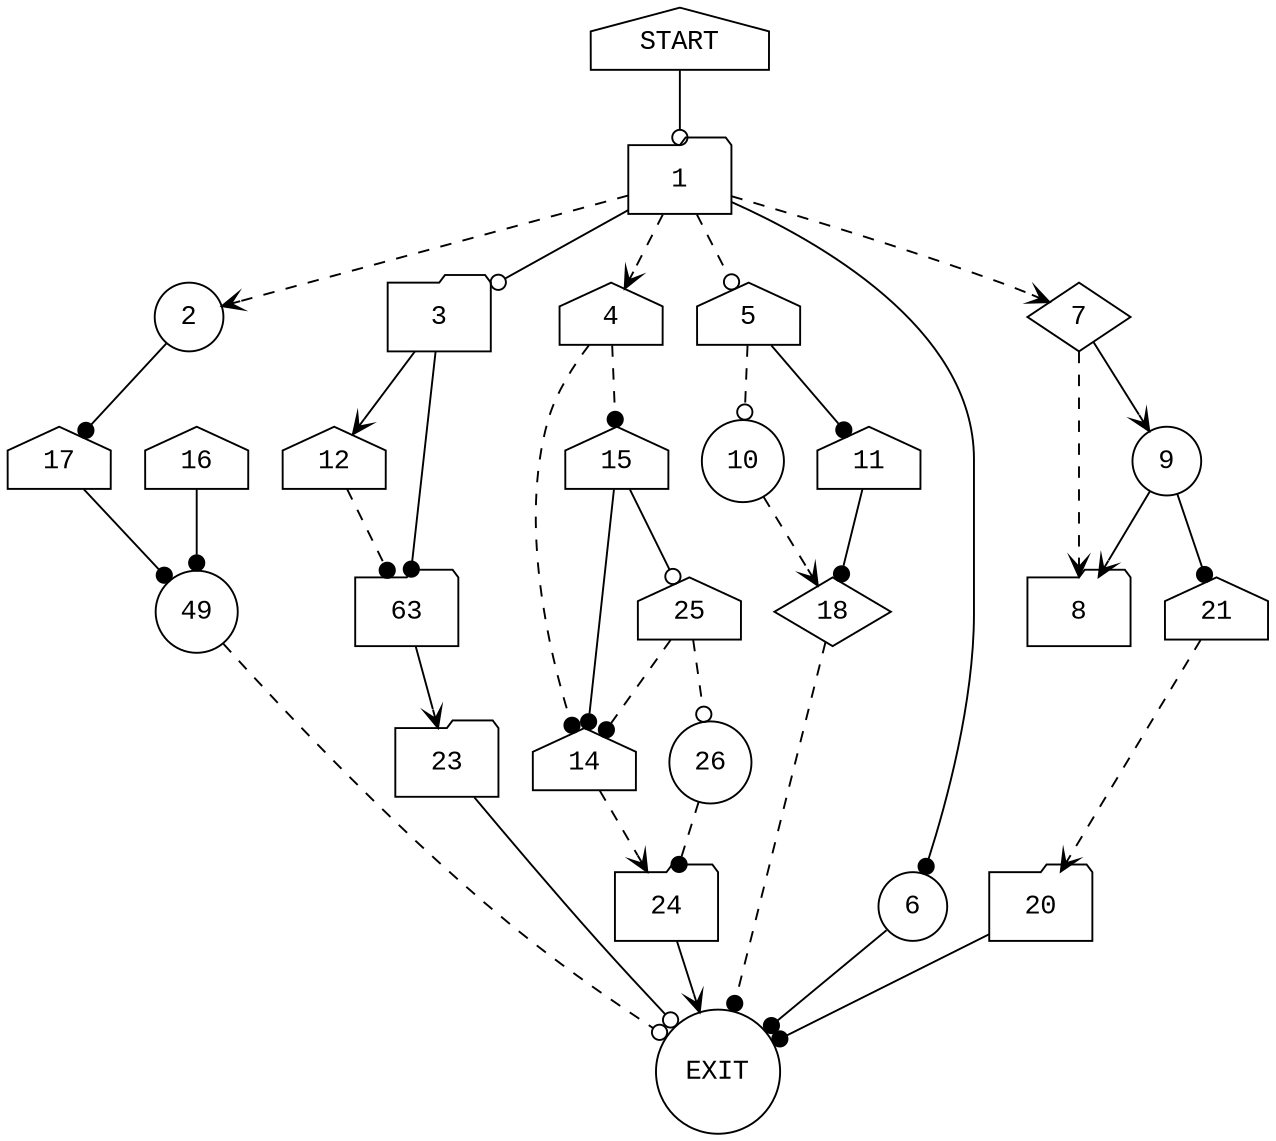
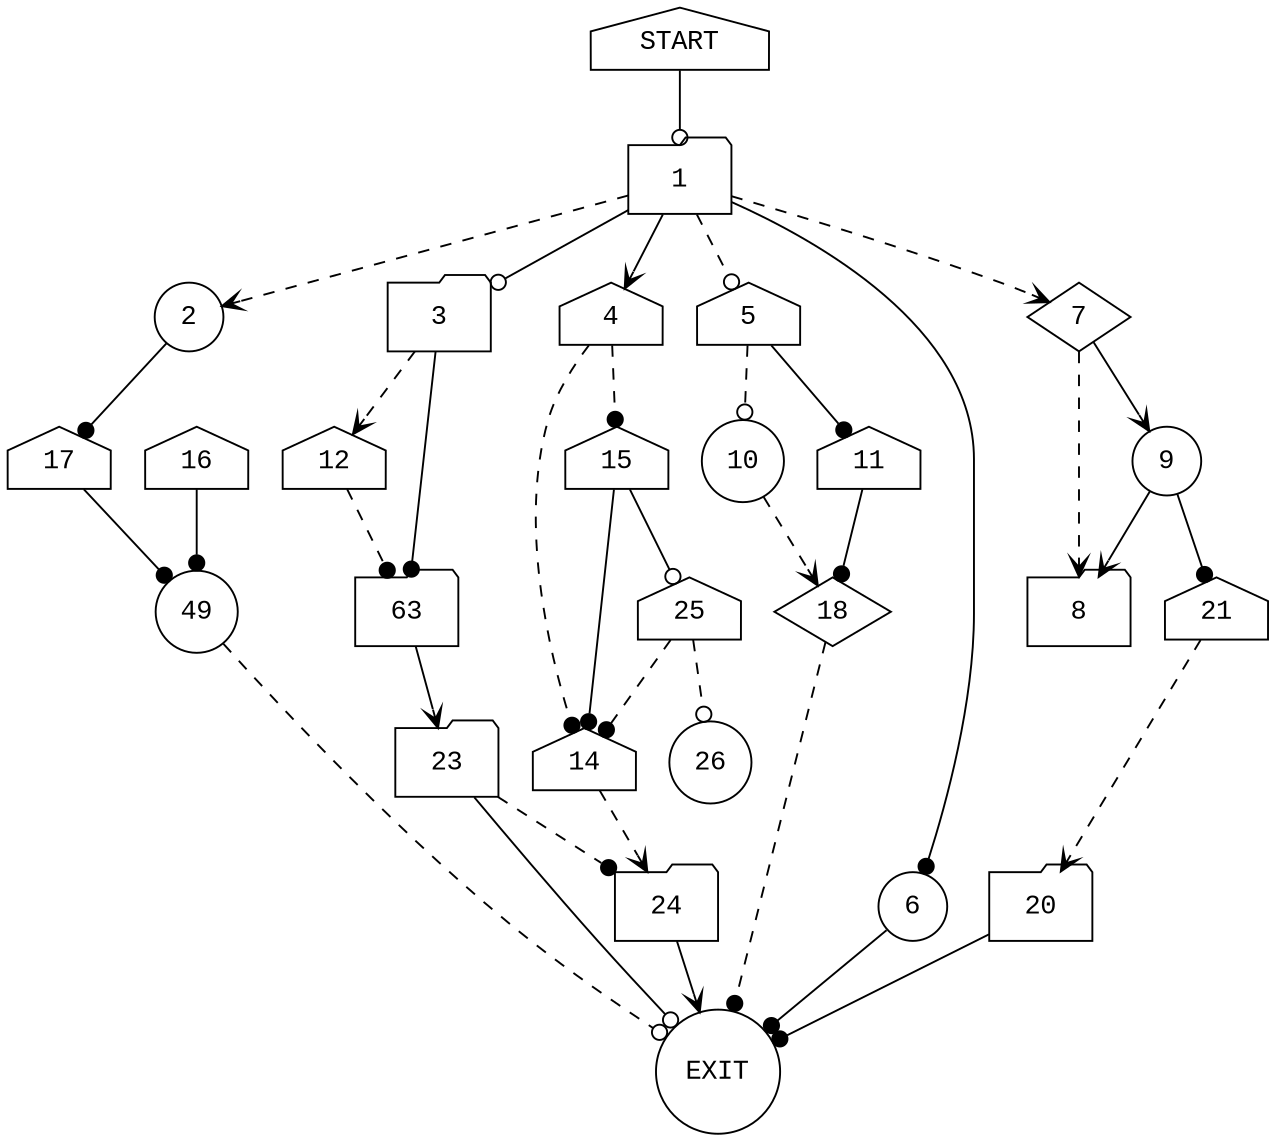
edge "1" -> "4": style dashed -> solid
edge "3" -> "12": style solid -> dashed
edge "26" -> "24": now "23" -> "24"
